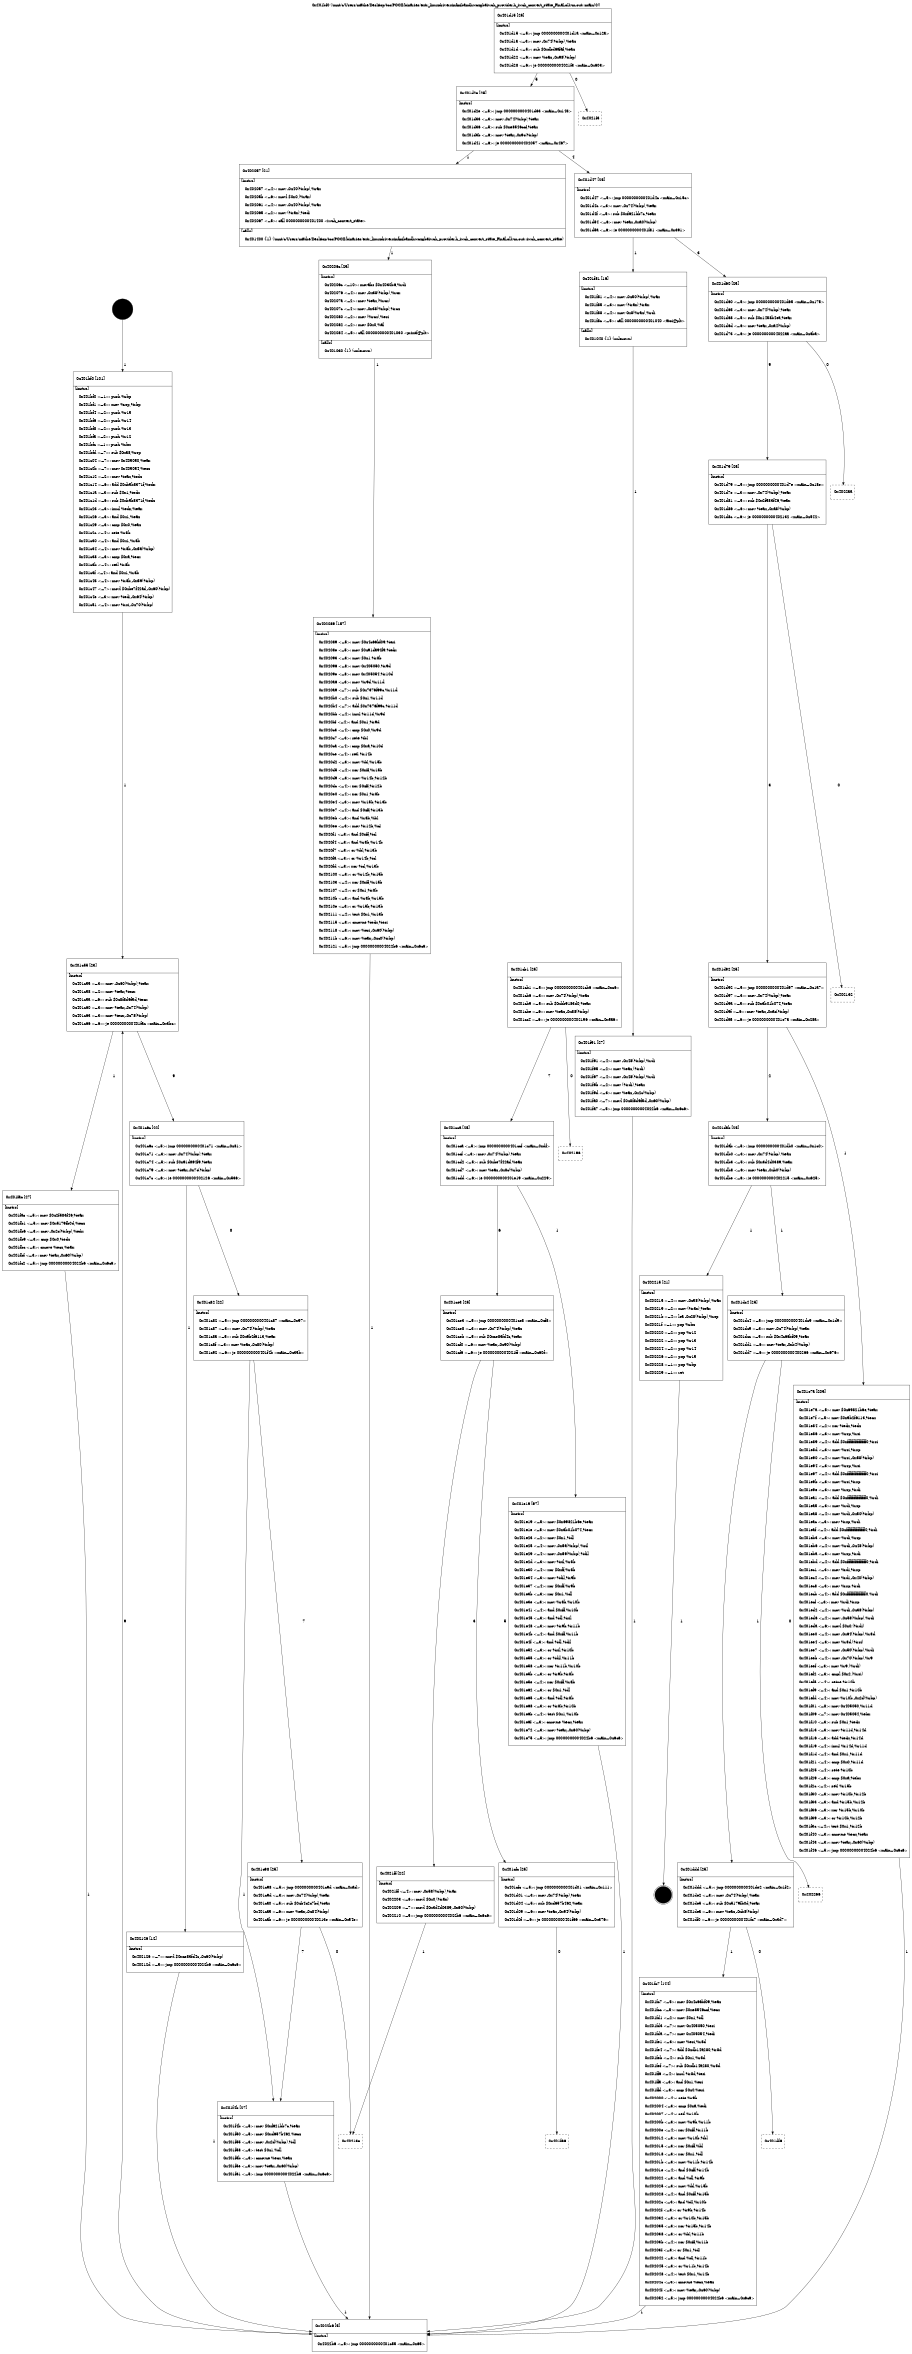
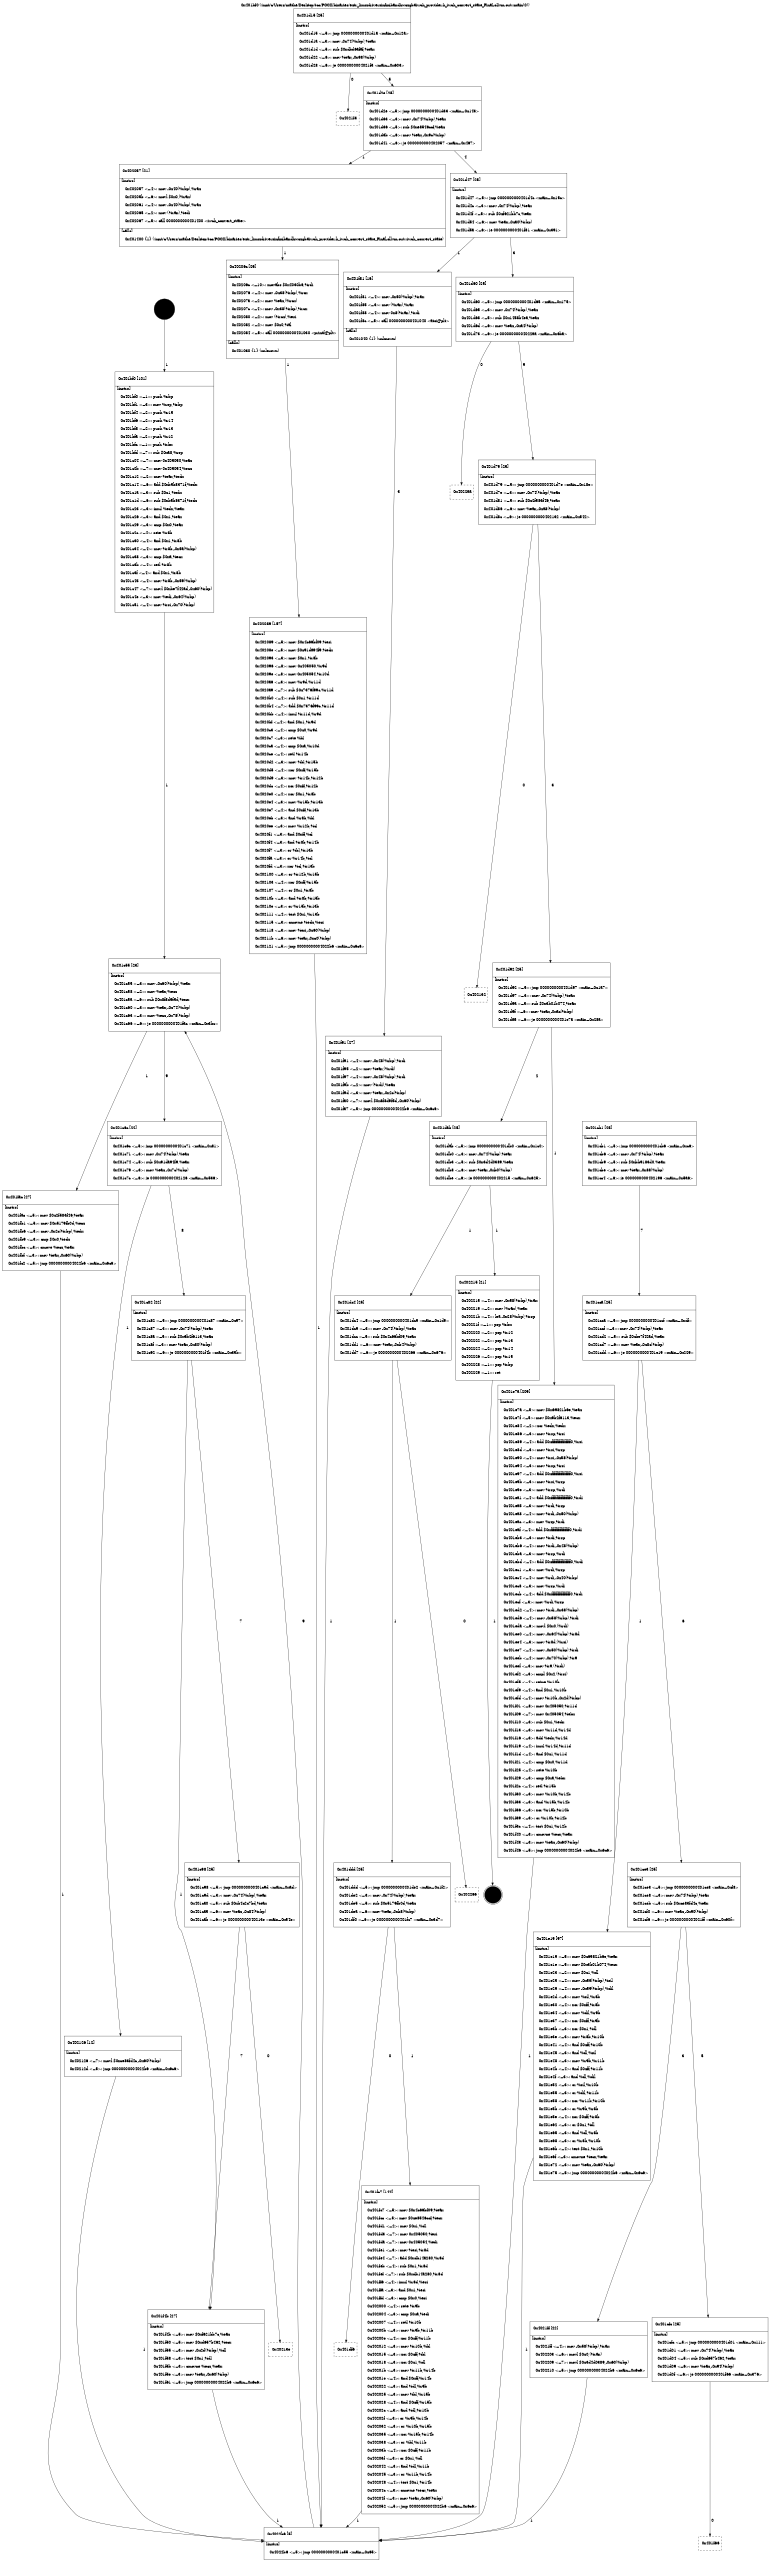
edge "0x401f81 [16]" -> "0x401f91 [27]": label " 1" -> " 3"
node "0x402196": removed
edge "0x4021ff [22]" -> "0x40213e": now "0x4021ff [22]" -> "0x4022b6 [5]"
